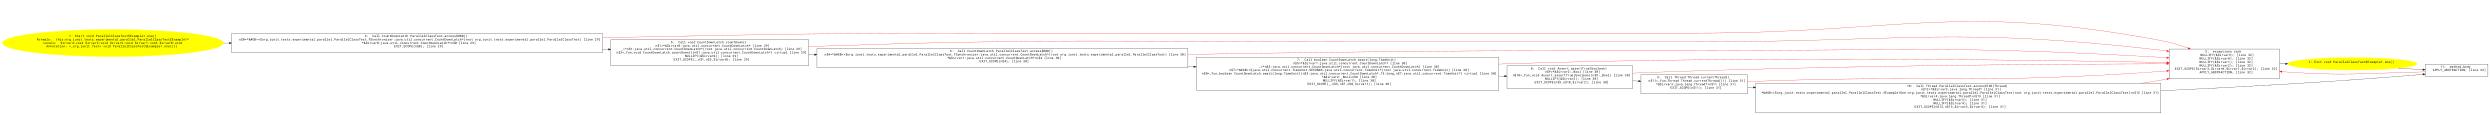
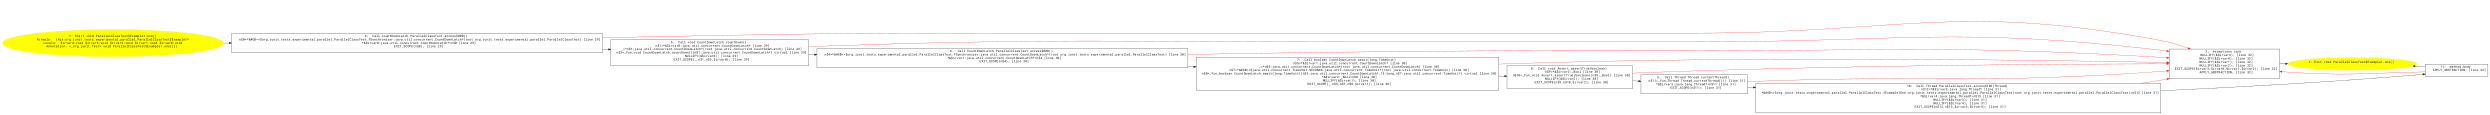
edge "2: Exit void ParallelClassTest$Example1.one()" -> "11:  method_body APPLY_ABSTRACTION; [line 32]": reversed
